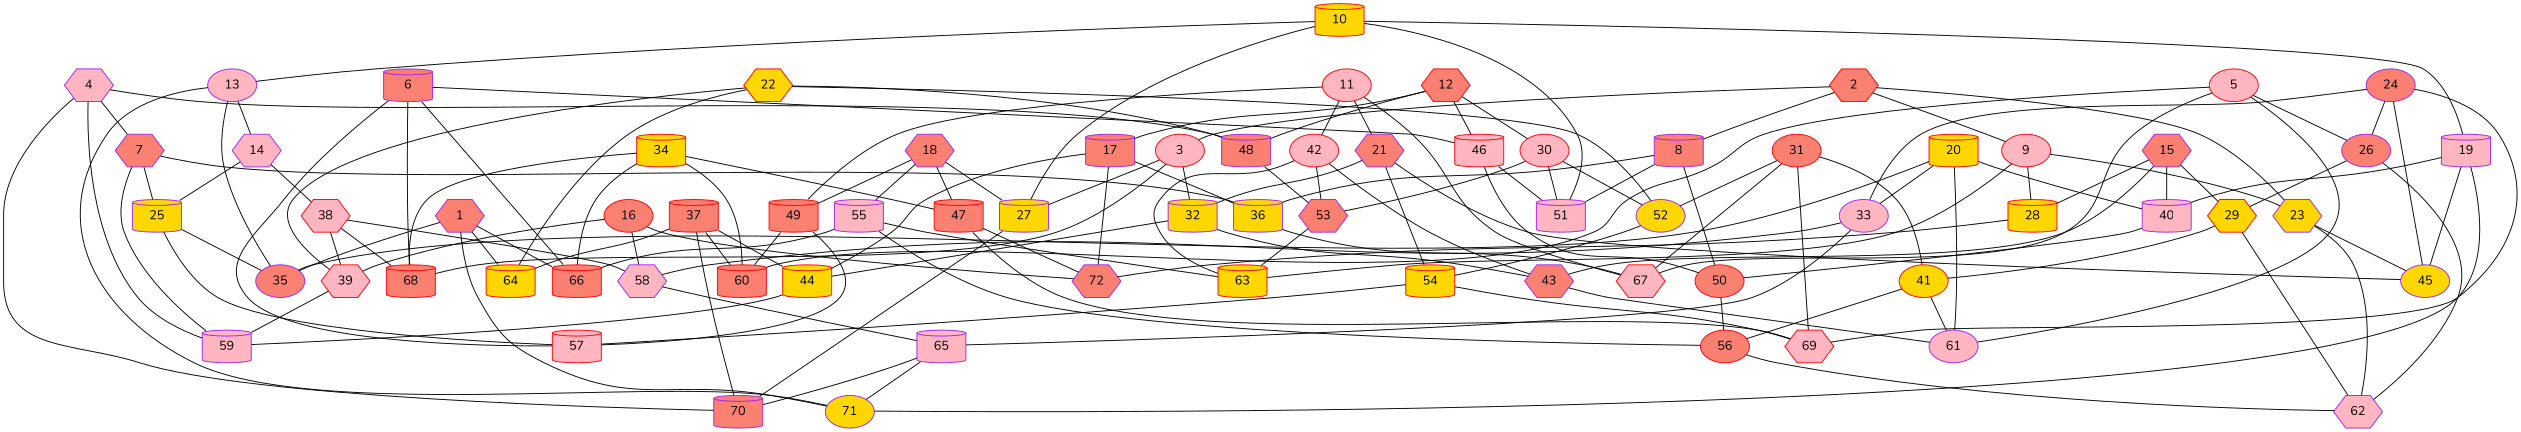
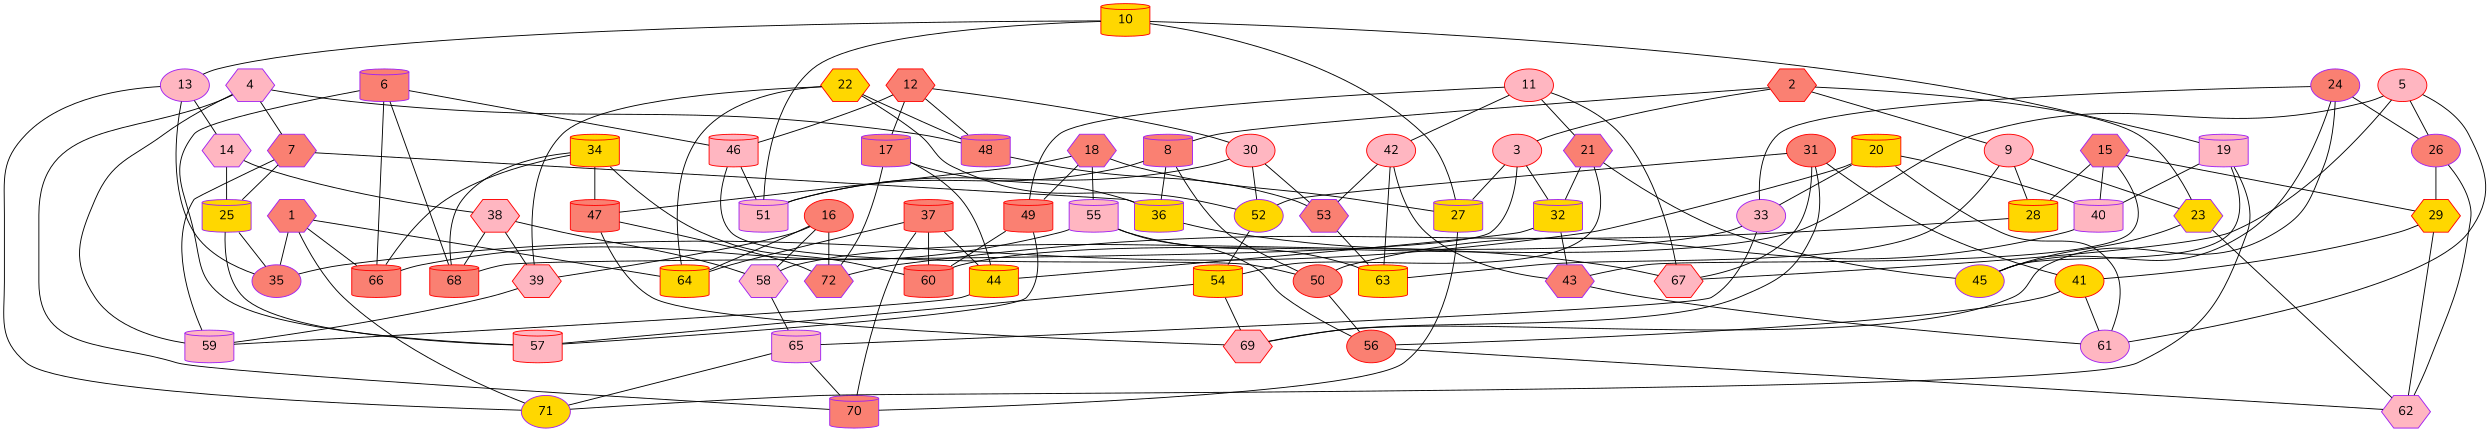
edge "16" -- "64": added
